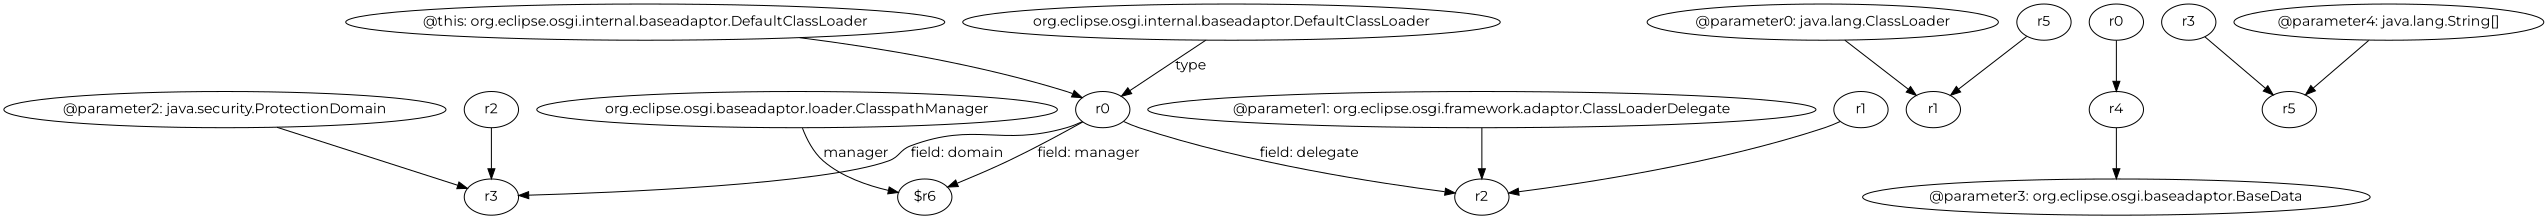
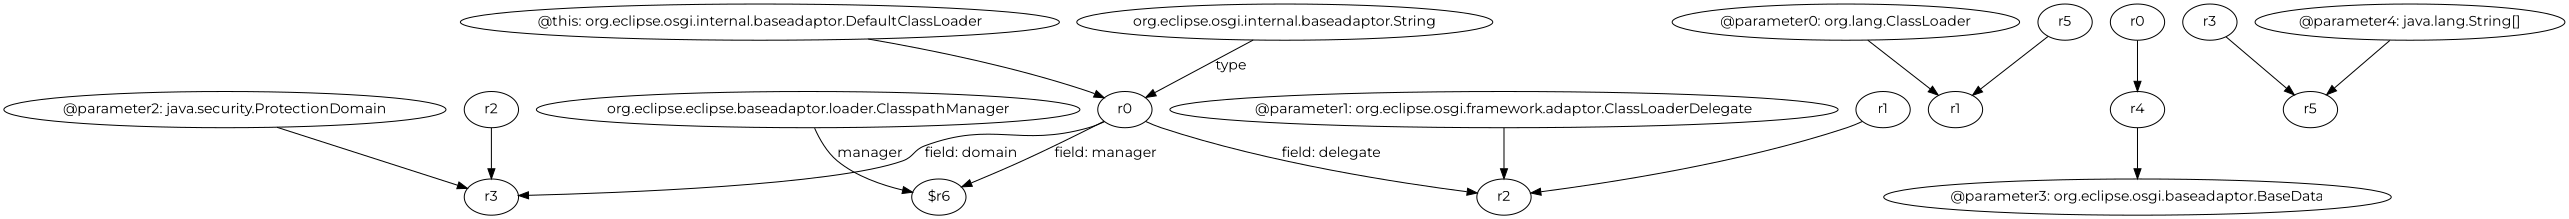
node "org.eclipse.osgi.internal.baseadaptor.DefaultClassLoader": label "org.eclipse.osgi.internal.baseadaptor.DefaultClassLoader" -> "org.eclipse.osgi.internal.baseadaptor.String"
node "@parameter0: java.lang.ClassLoader": label "@parameter0: java.lang.ClassLoader" -> "@parameter0: org.lang.ClassLoader"
node "org.eclipse.osgi.baseadaptor.loader.ClasspathManager": label "org.eclipse.osgi.baseadaptor.loader.ClasspathManager" -> "org.eclipse.eclipse.baseadaptor.loader.ClasspathManager"
